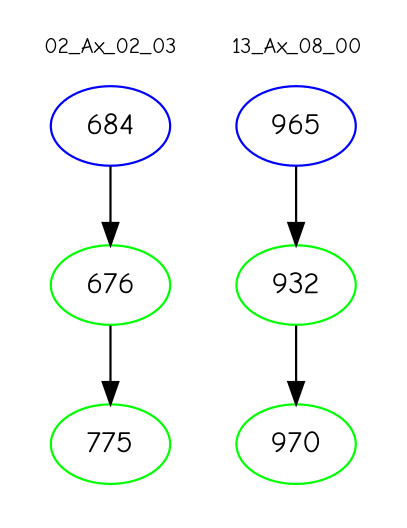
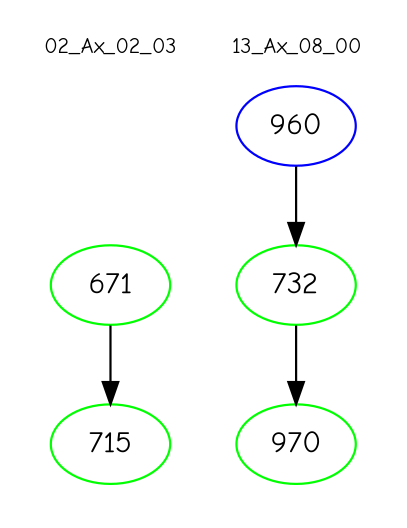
node "684": removed
node "965": label "965" -> "960"
node "676": label "676" -> "671"
node "932": label "932" -> "732"
node "775": label "775" -> "715"
